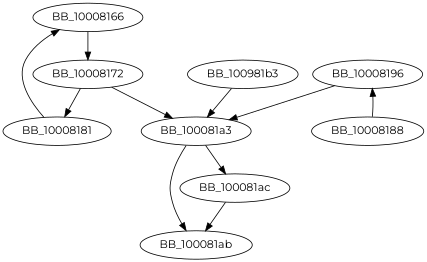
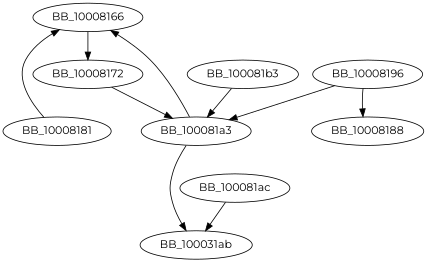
node "BB_100981b3": label "BB_100981b3" -> "BB_100081b3"
edge "BB_10008172" -> "BB_10008181": removed
edge "BB_10008188" -> "BB_10008196": reversed
edge "BB_100081a3" -> "BB_100081ac": now "BB_100081a3" -> "BB_10008166"
node "BB_100081ab": label "BB_100081ab" -> "BB_100031ab"
